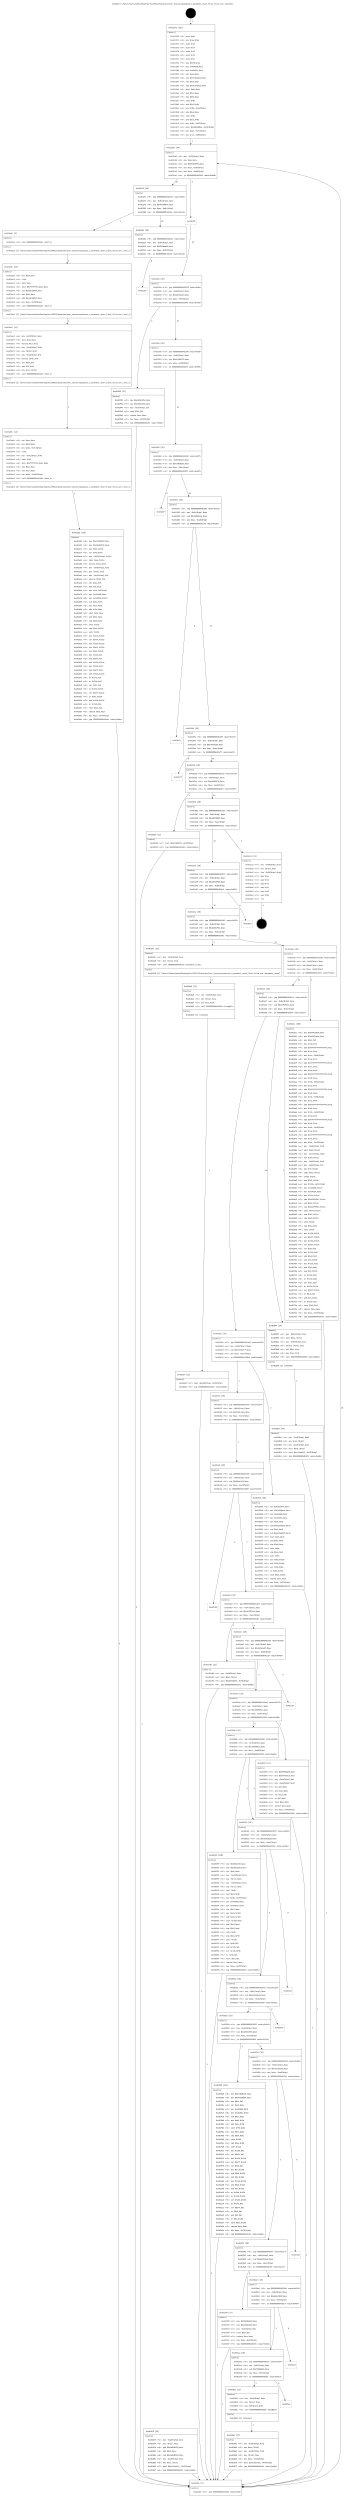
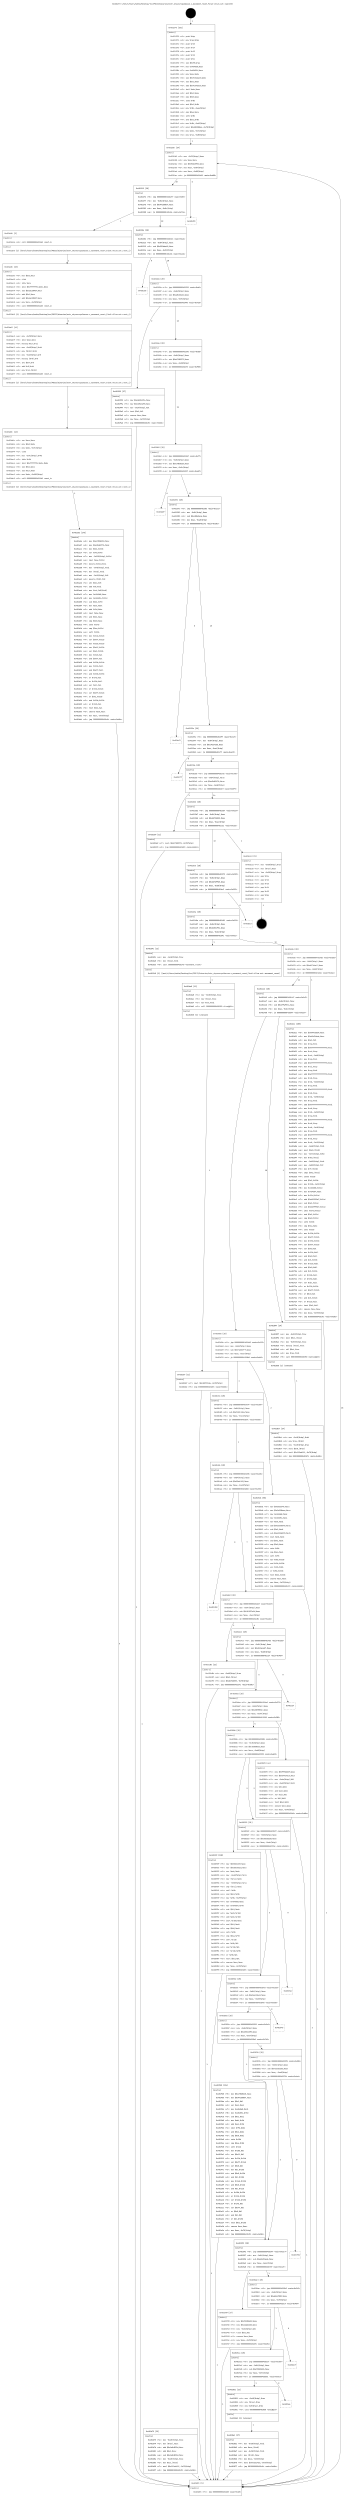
edge "0x401df0" -> "0x40132a [28]": now "0x40130e [28]" -> "0x40132a [28]"
edge "0x40155a [28]" -> "0x4019b0 [134]": now "0x40155a [28]" -> "0x401592 [28]"
